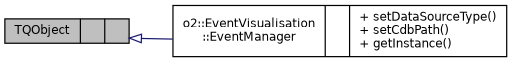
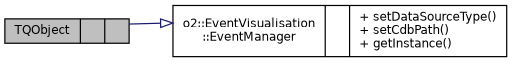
edge "o2::EventVisualisation" -> "TQObject": reversed
